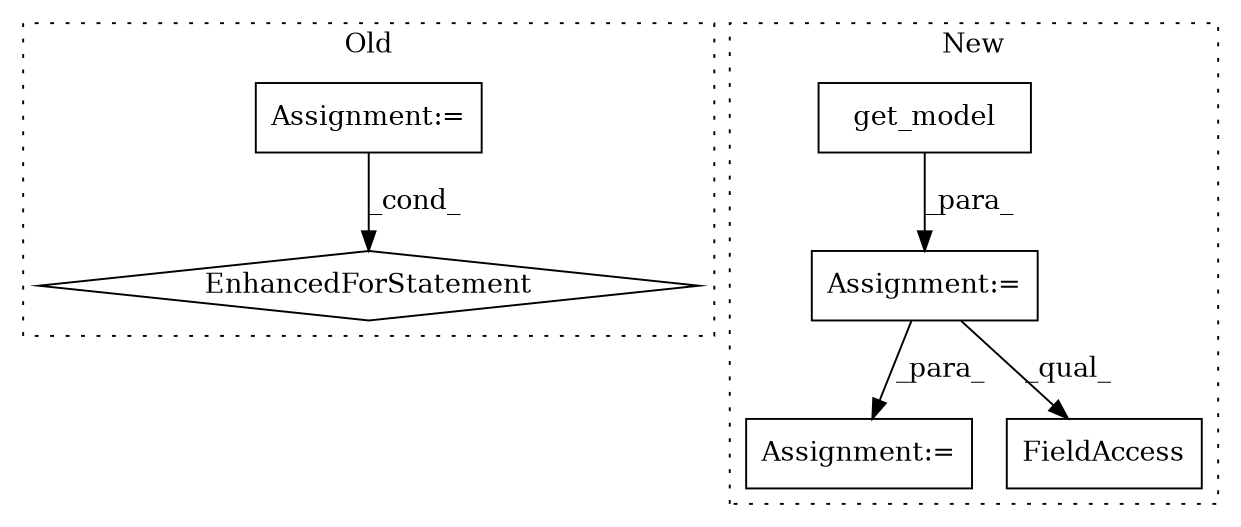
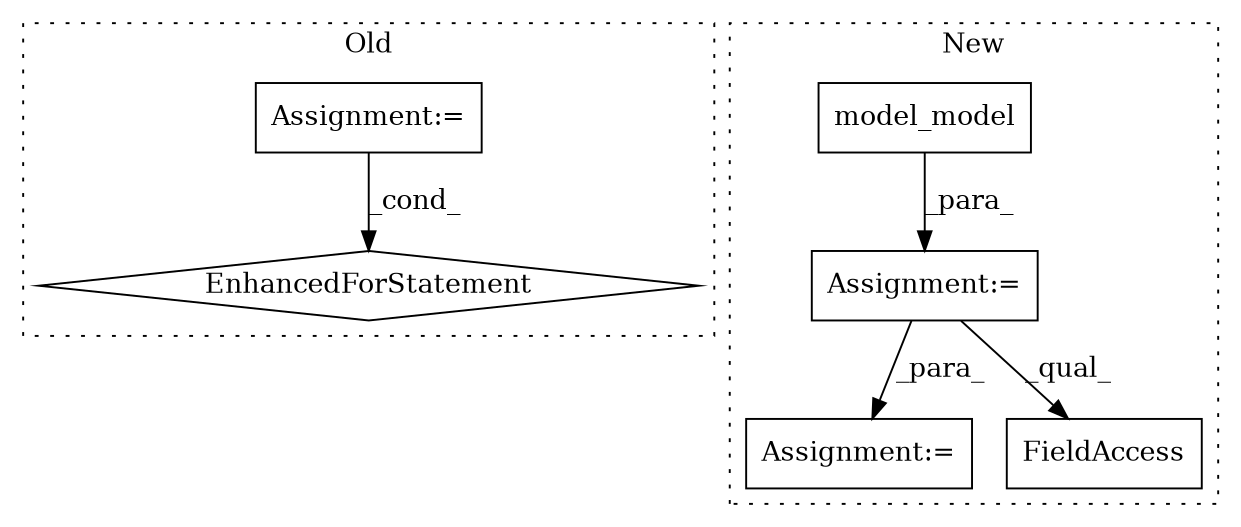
node "get_model": label "get_model" -> "model_model"
